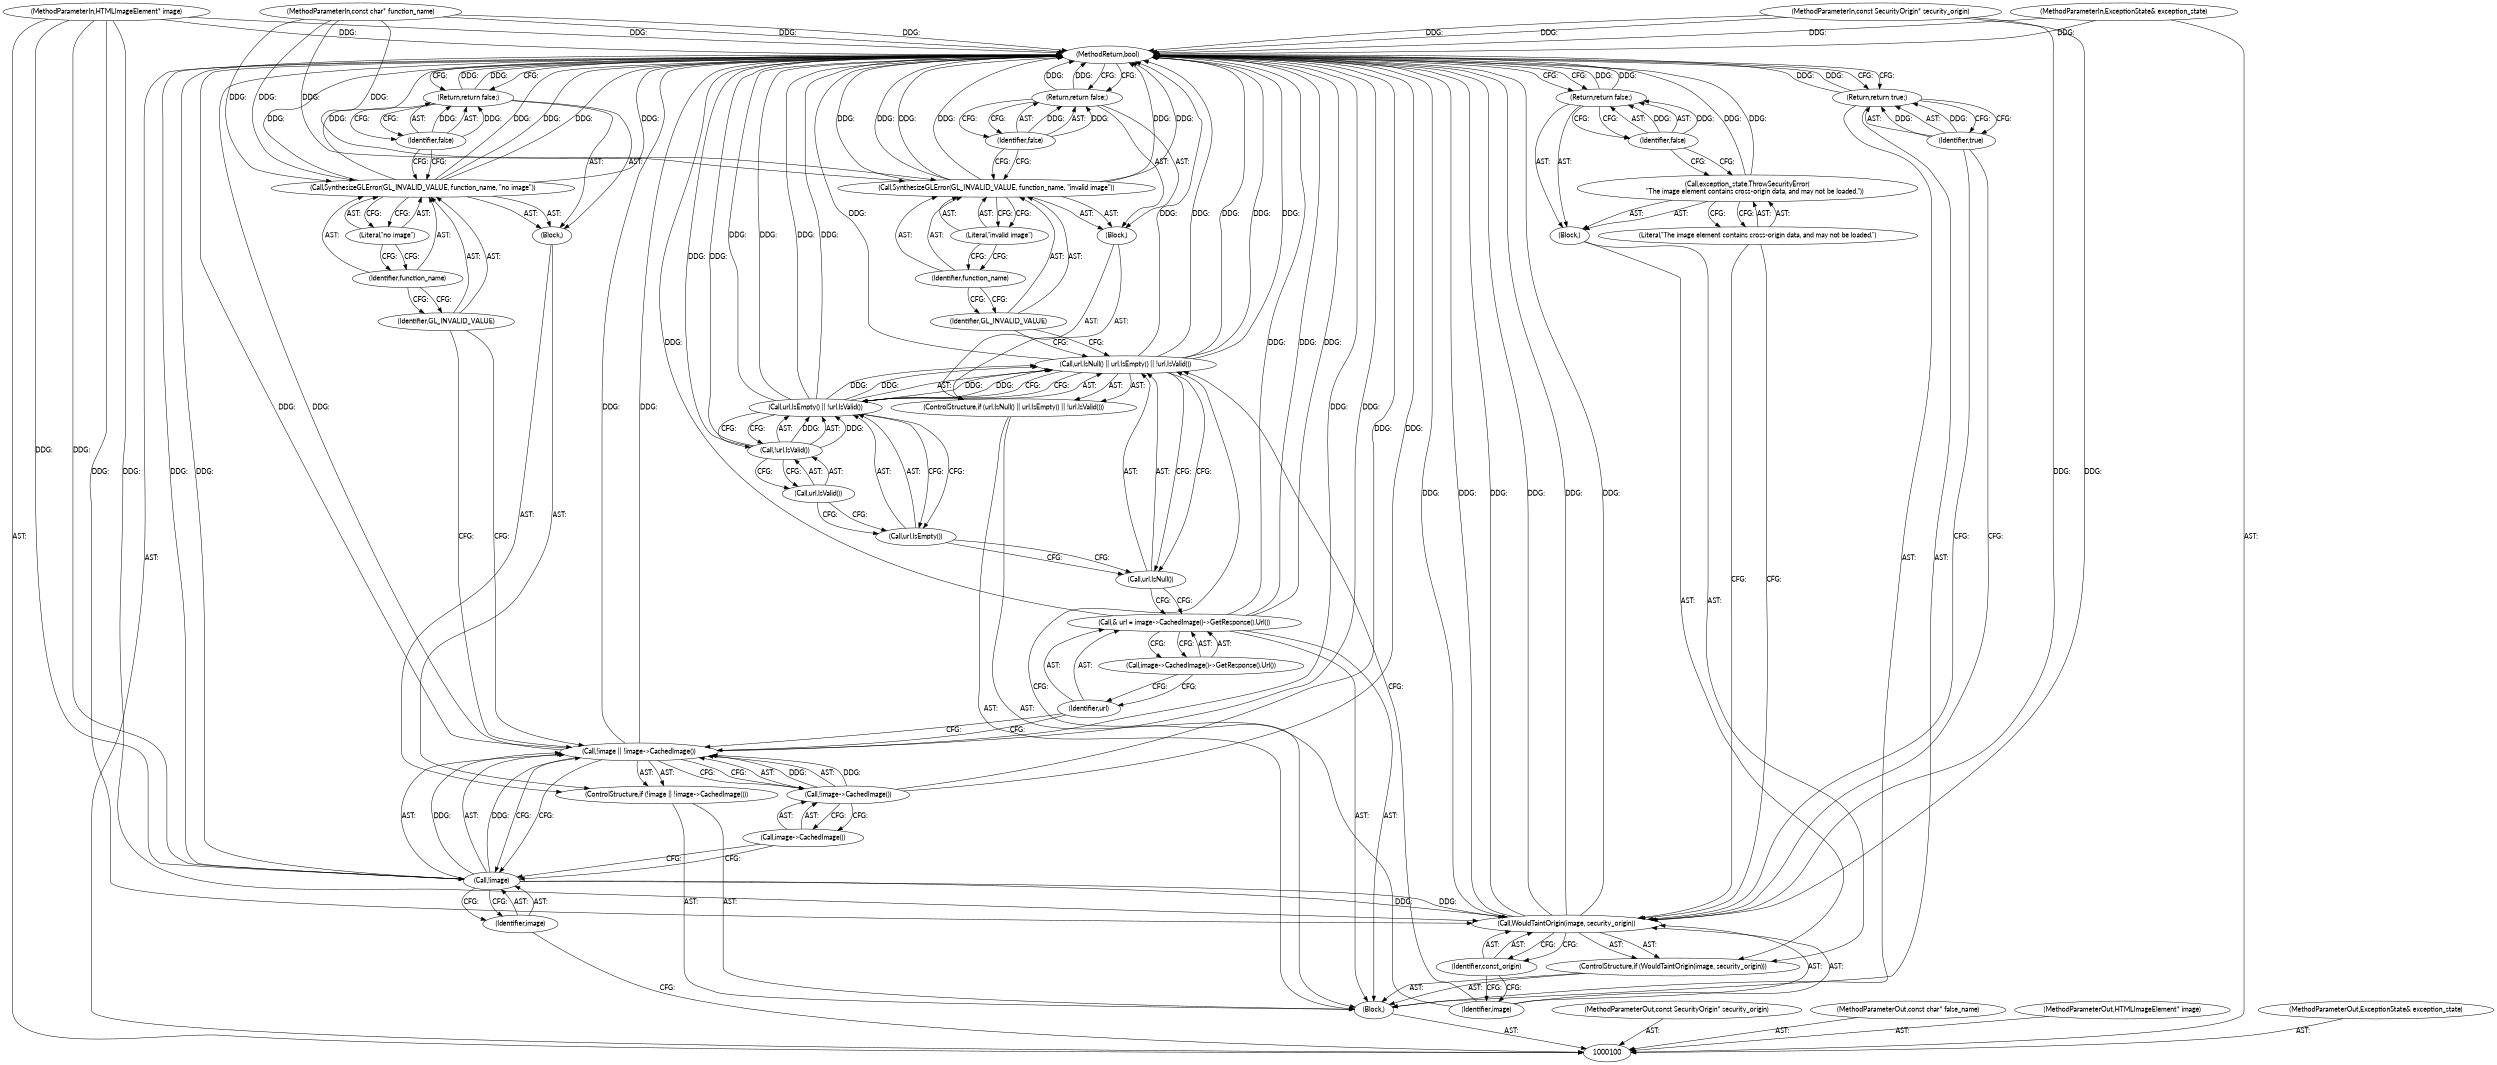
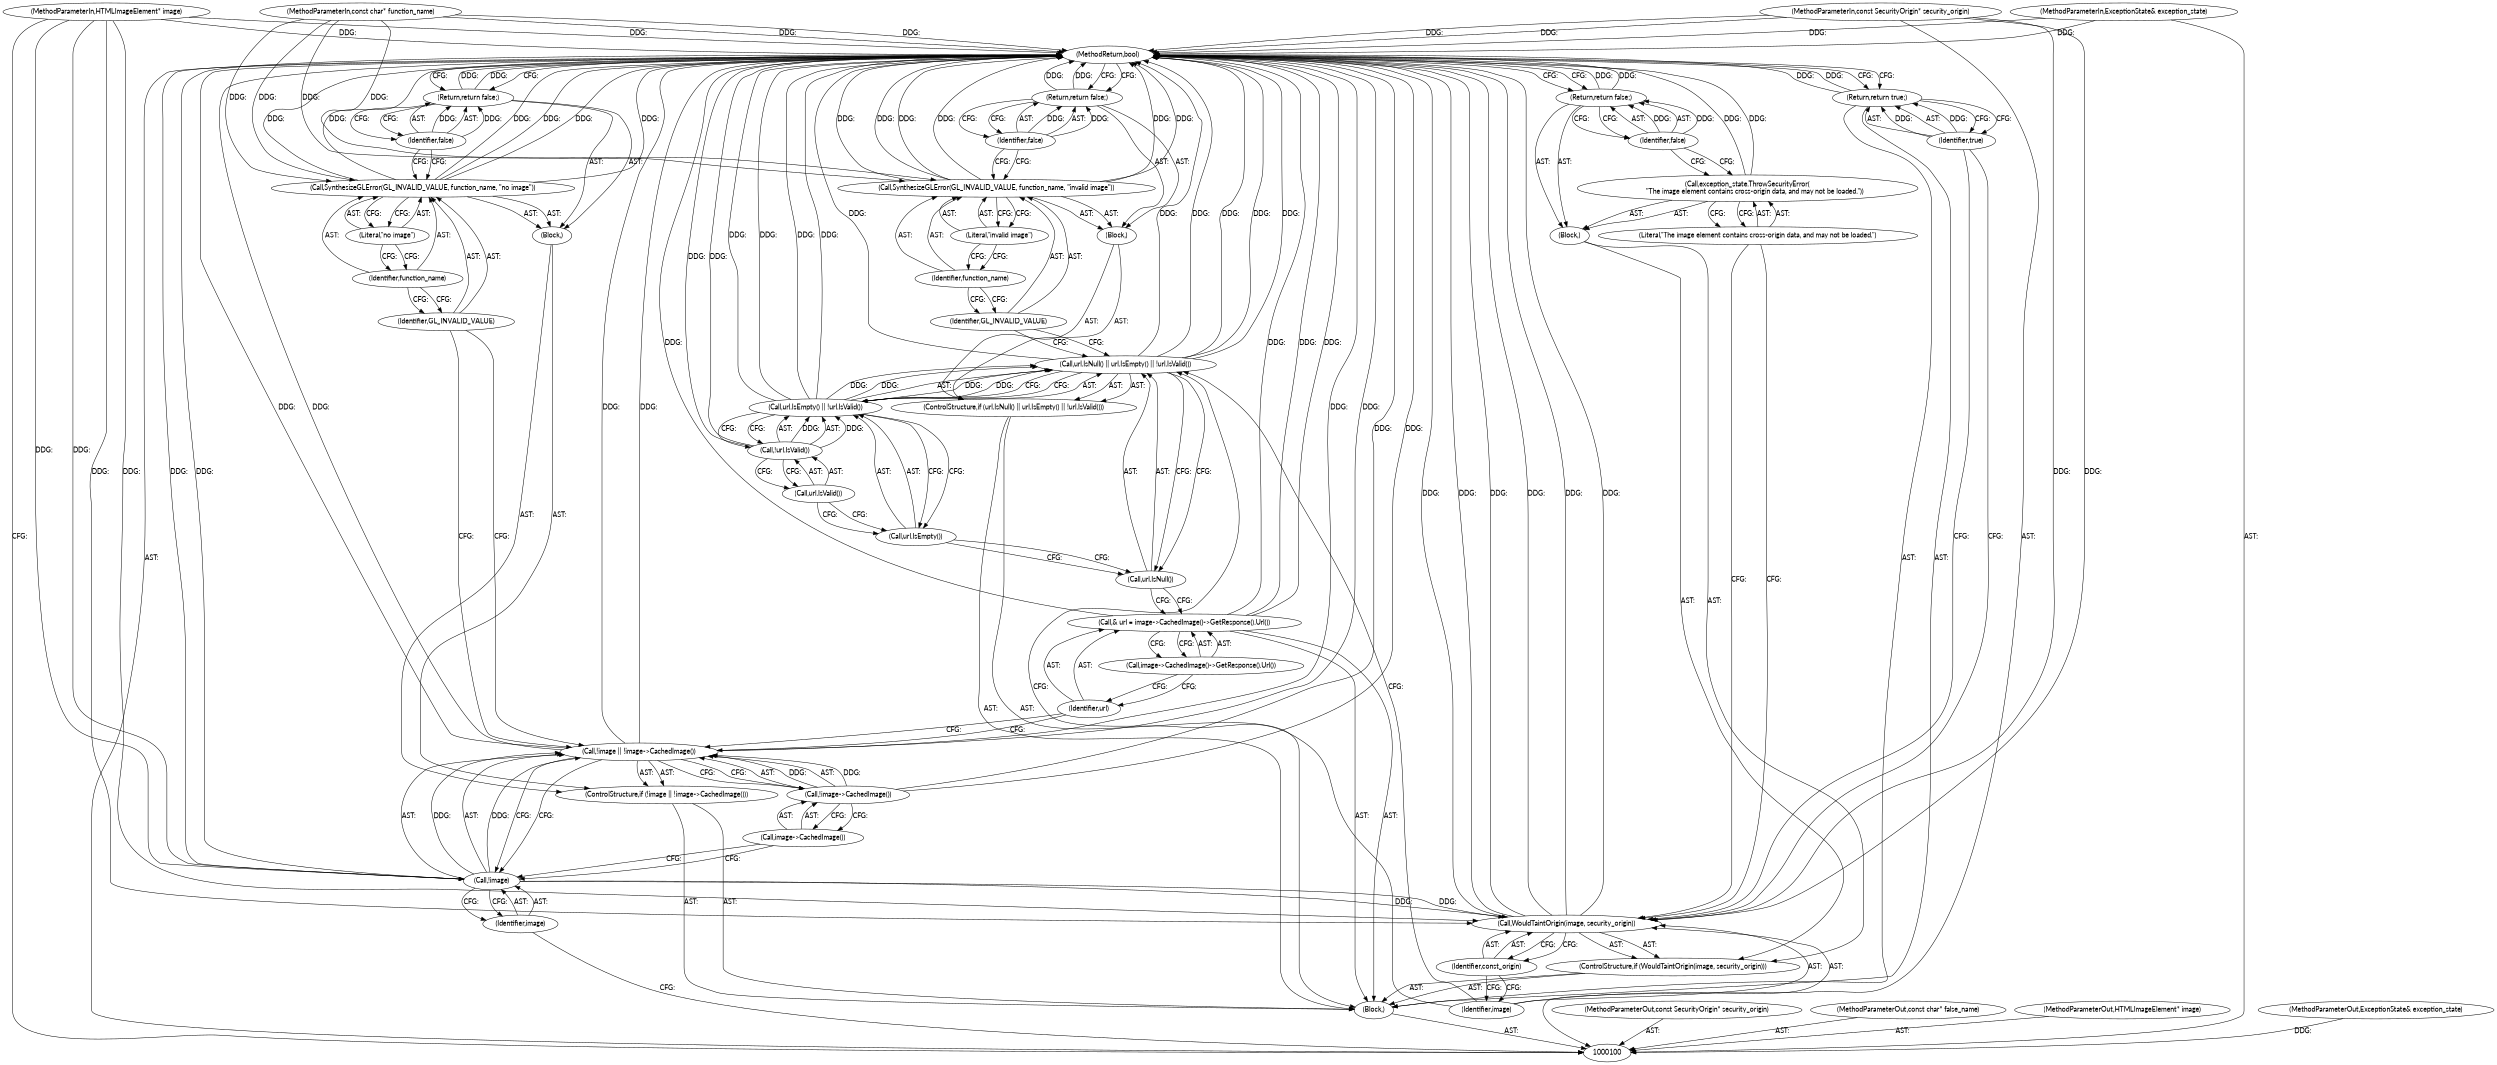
edge "(MethodParameterIn,HTMLImageElement* image)" -> "1000100": label "AST: " -> "CFG: "
edge "(MethodParameterIn,const SecurityOrigin* security_origin)" -> "1000100": added, label "AST:"
edge "(MethodParameterOut,ExceptionState& exception_state)" -> "1000100": label "AST: " -> "DDG: "
